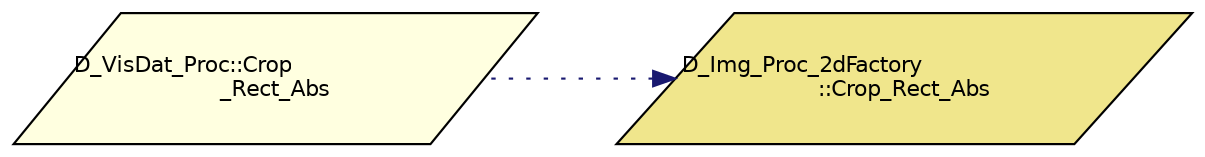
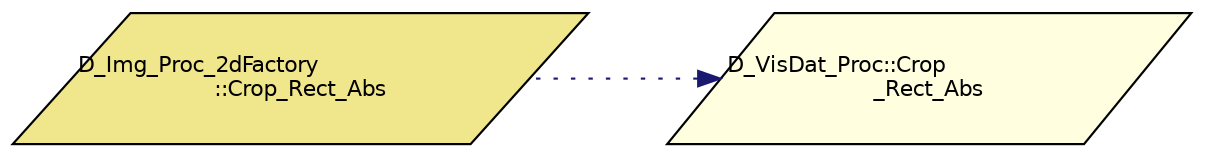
edge "D_VisDat_Proc::Crop _Rect_Abs" -> "D_Img_Proc_2dFactory ::Crop_Rect_Abs": reversed
